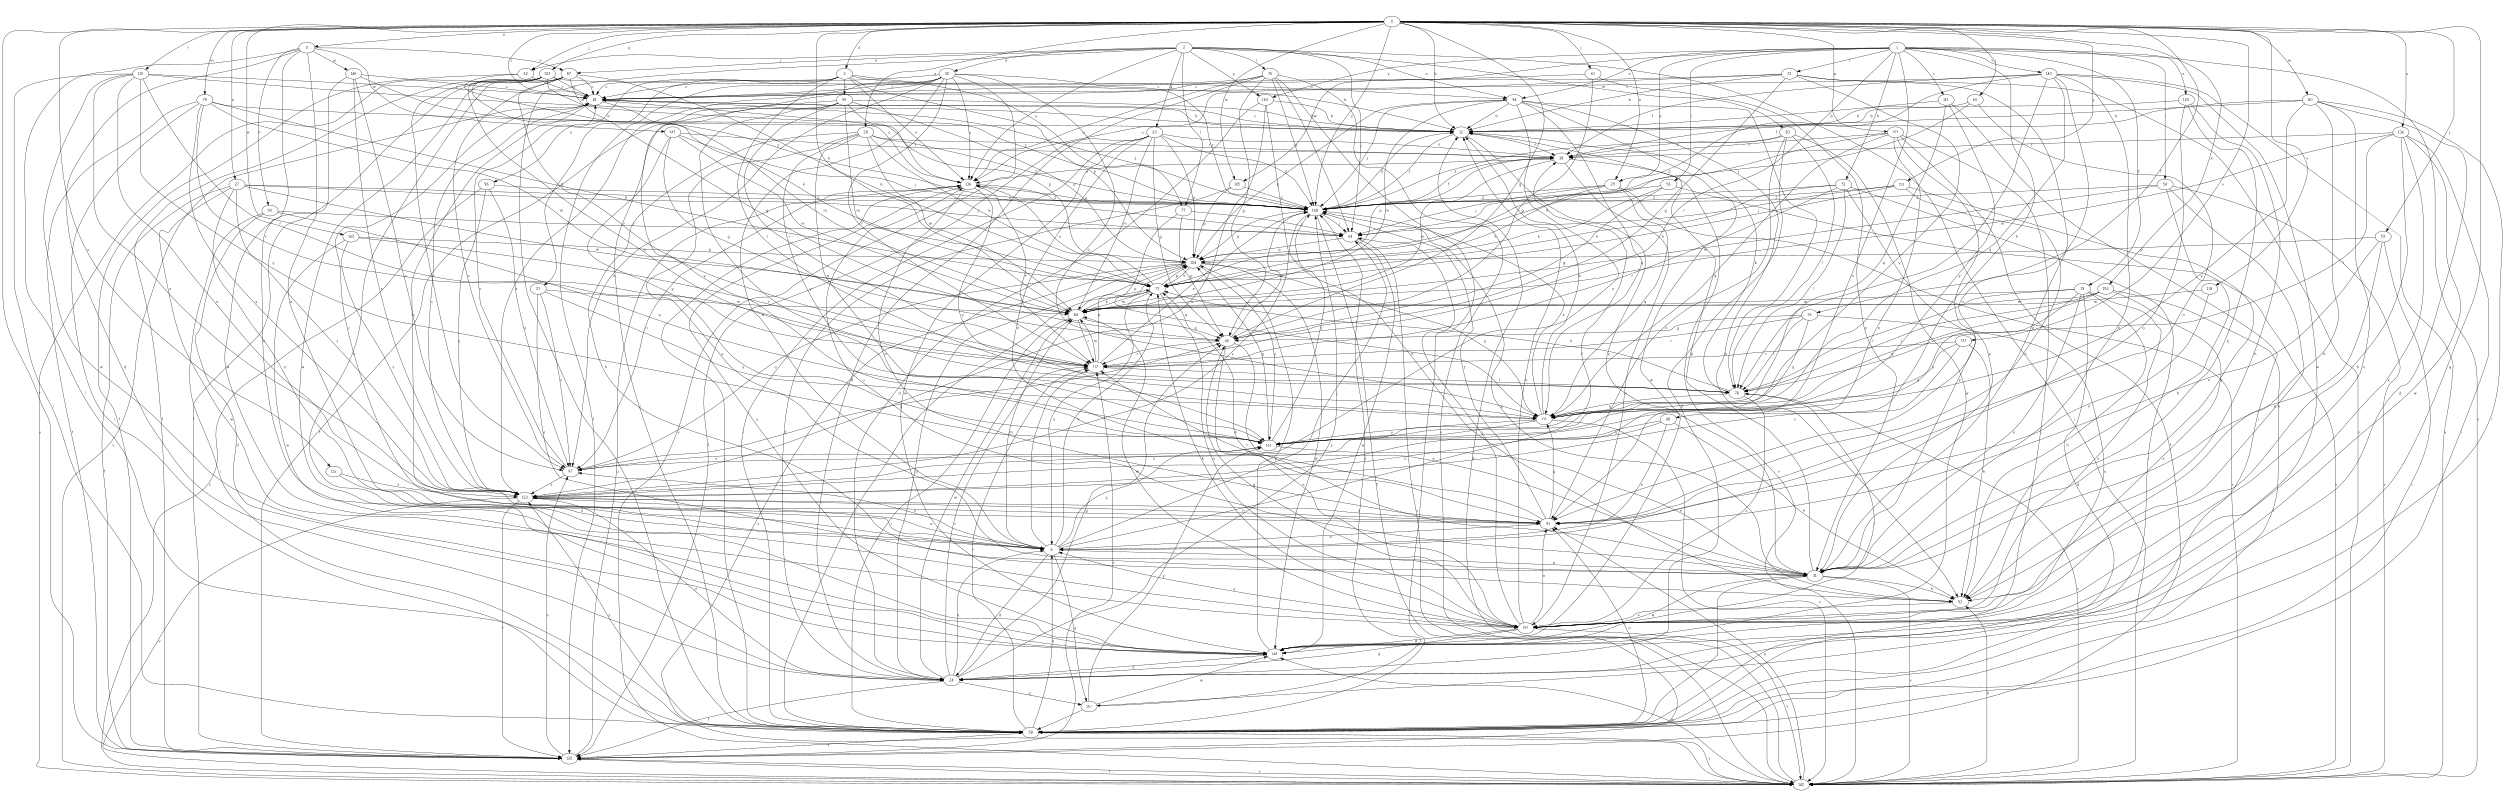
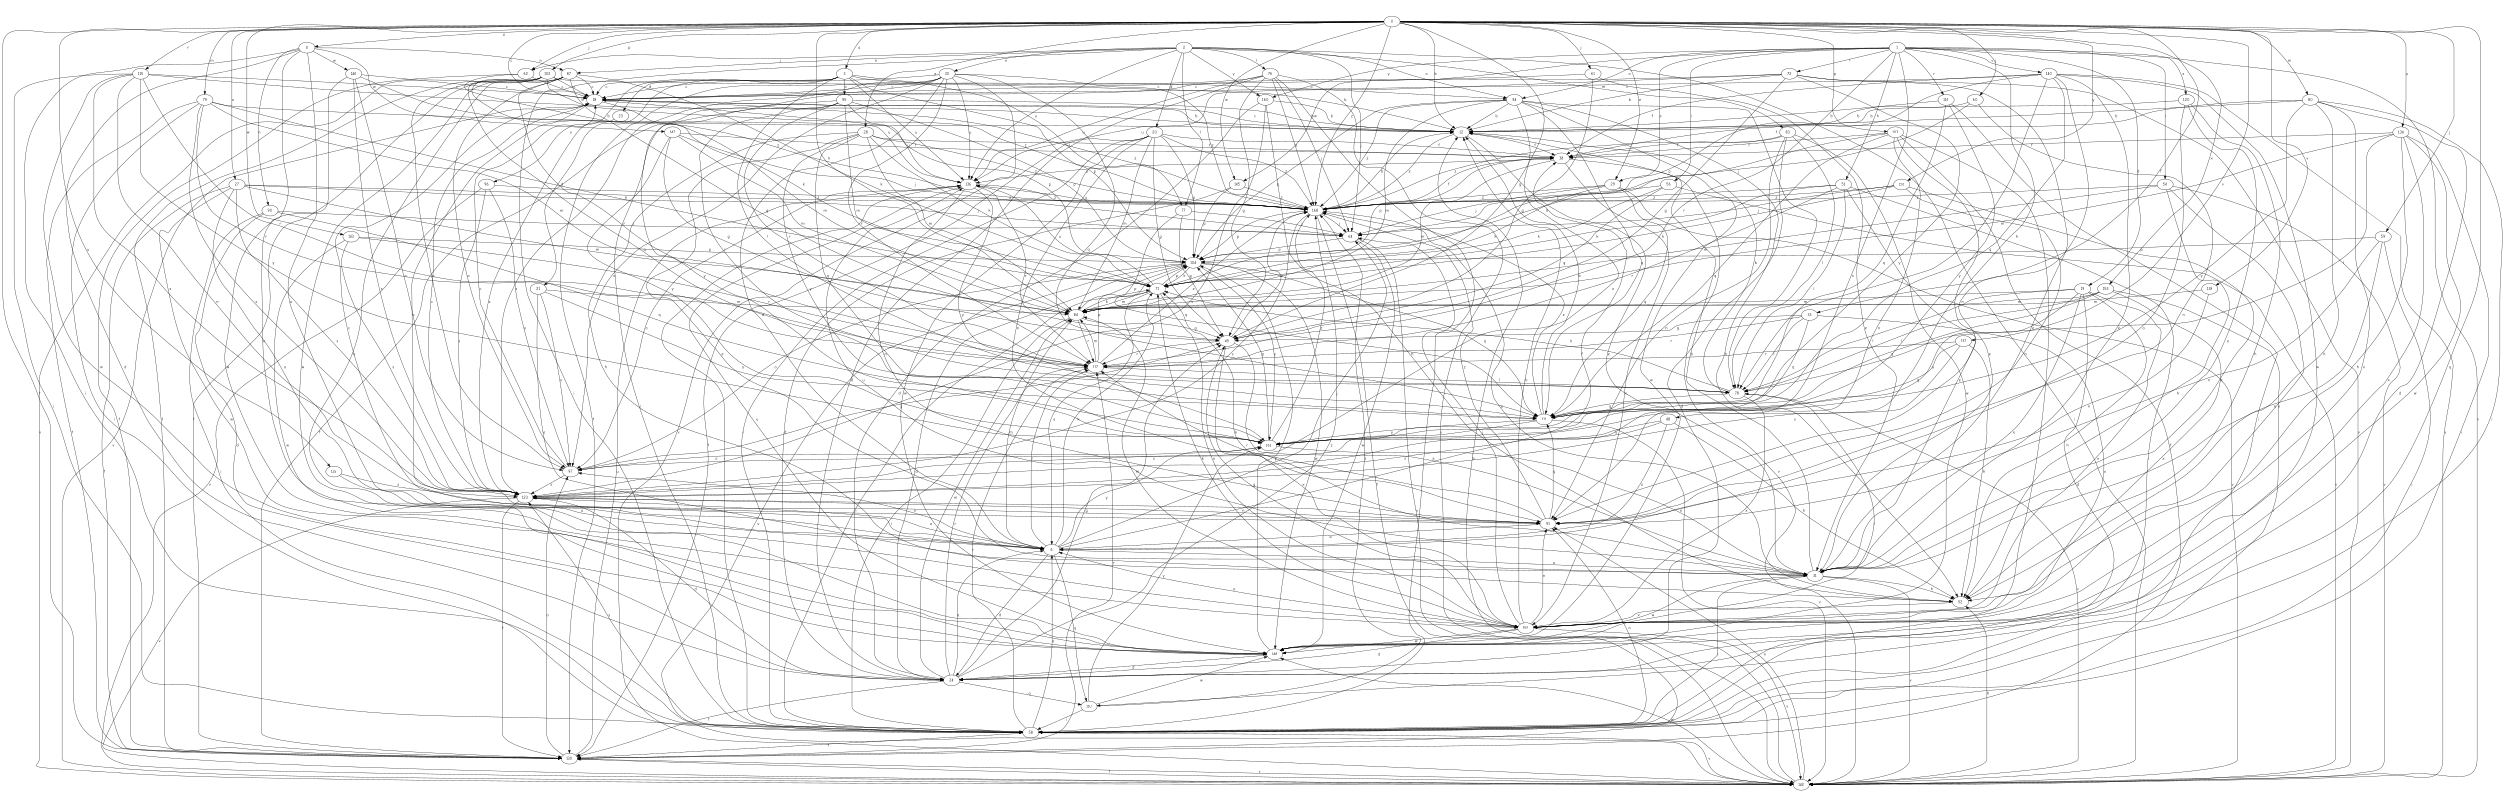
node "23": added
